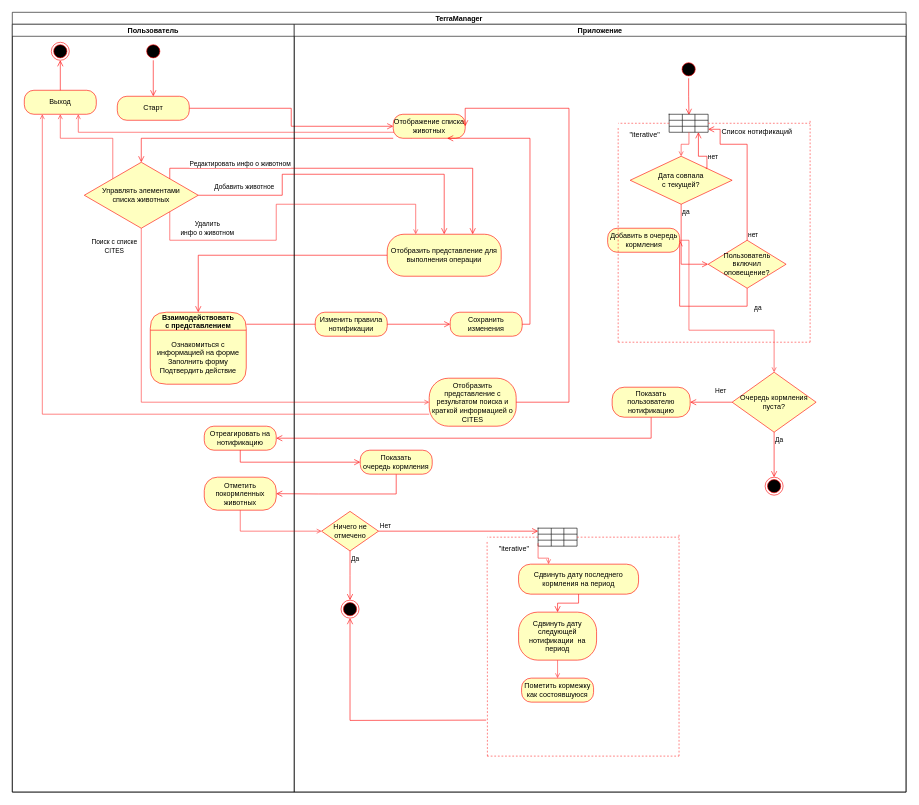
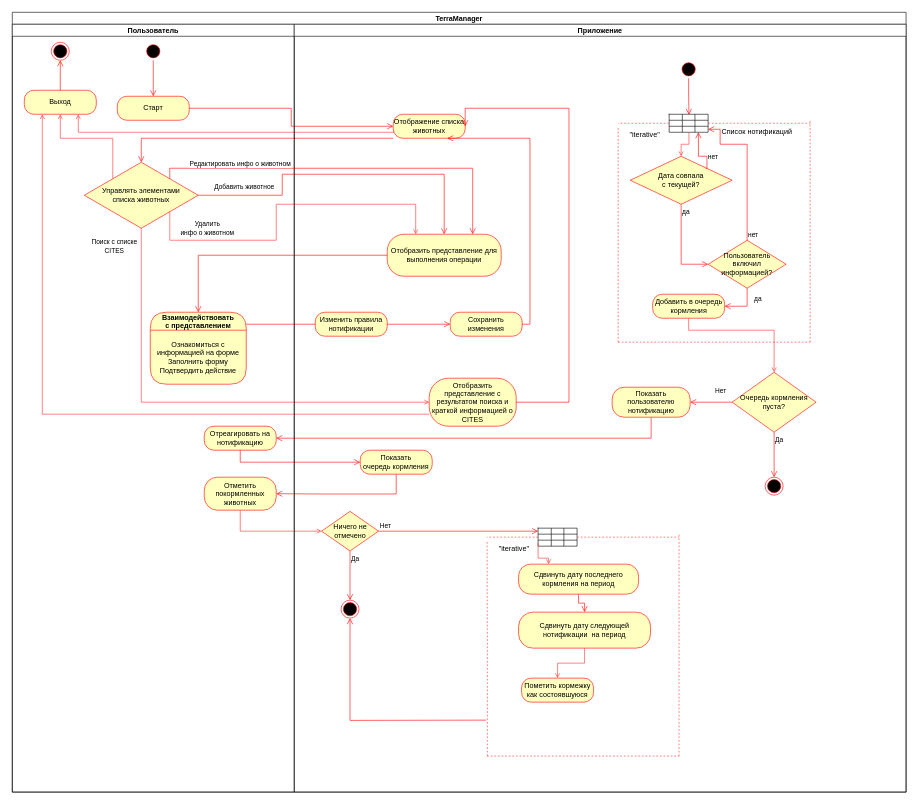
node "Добавить в очередь кормления": moved (644, 240) -> (689, 306)
node "Пользователь включил оповещение?": label "Пользователь включил оповещение?" -> "Пользователь включил информацией?"
node "Сдвинуть дату следующей нотификации на период": size 78x48 -> 132x36
